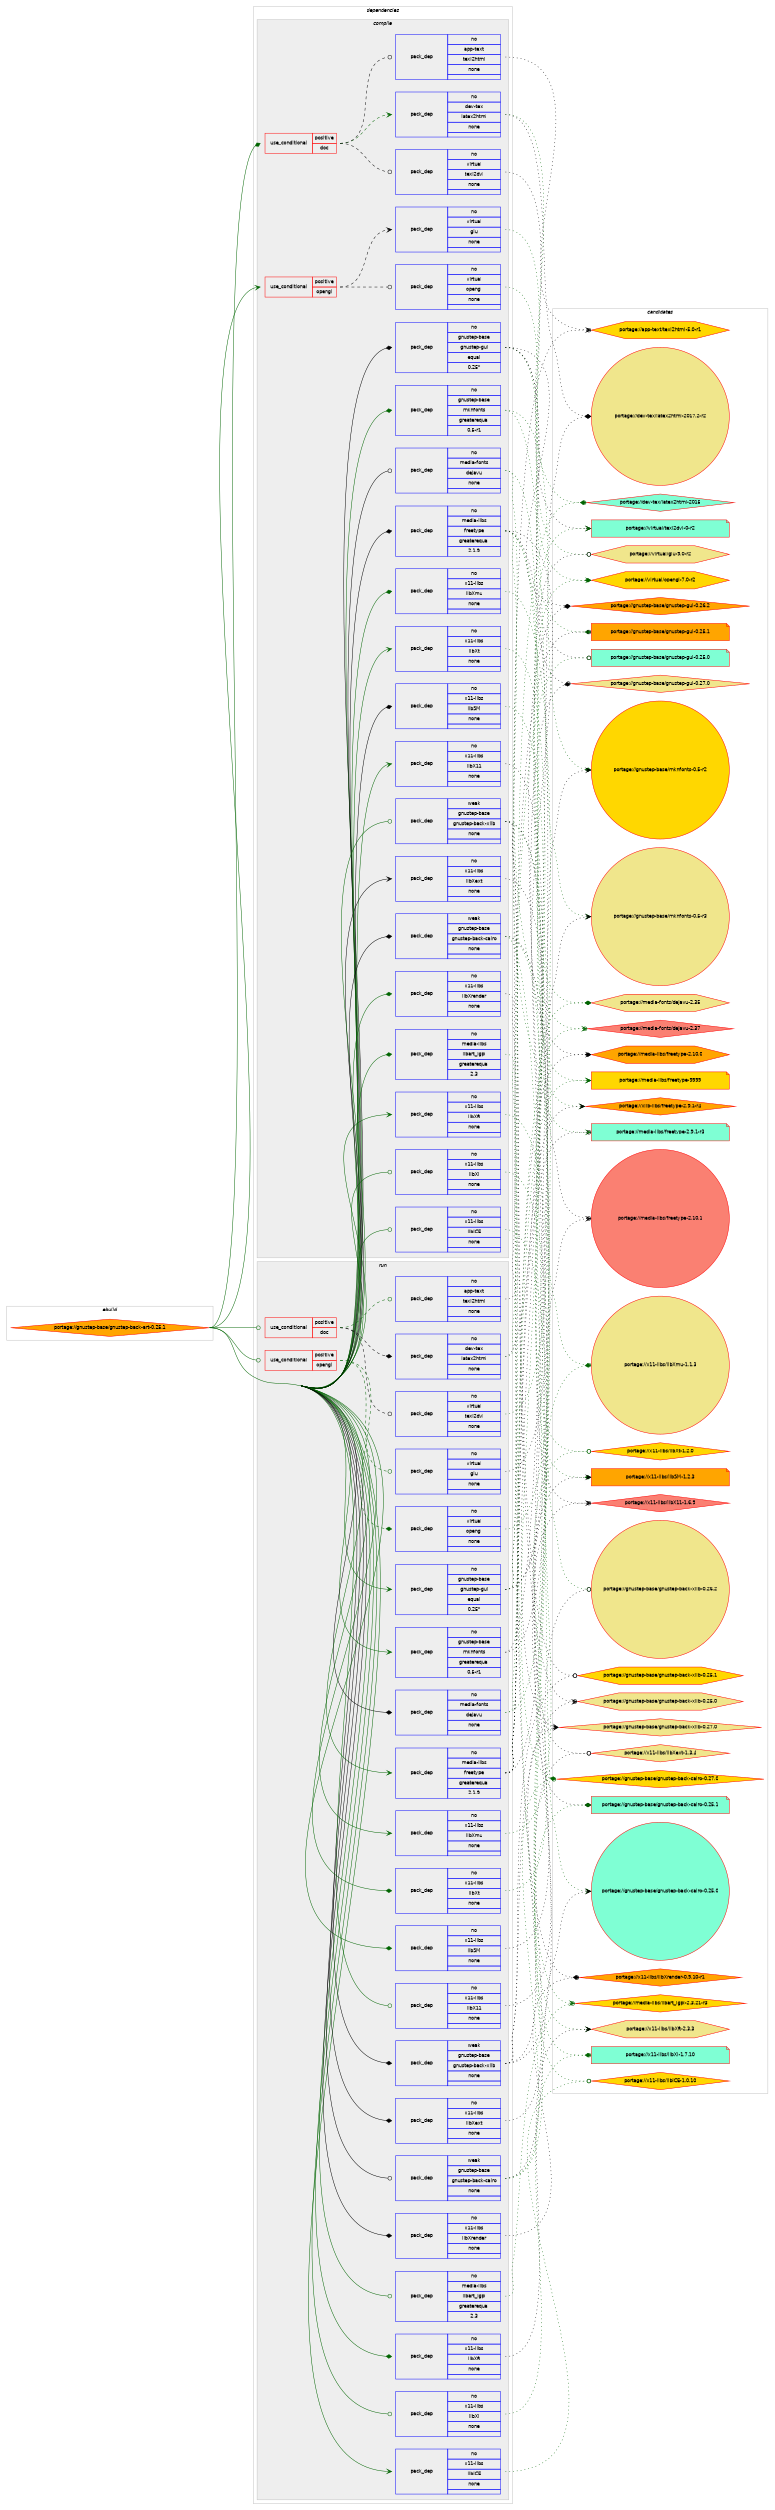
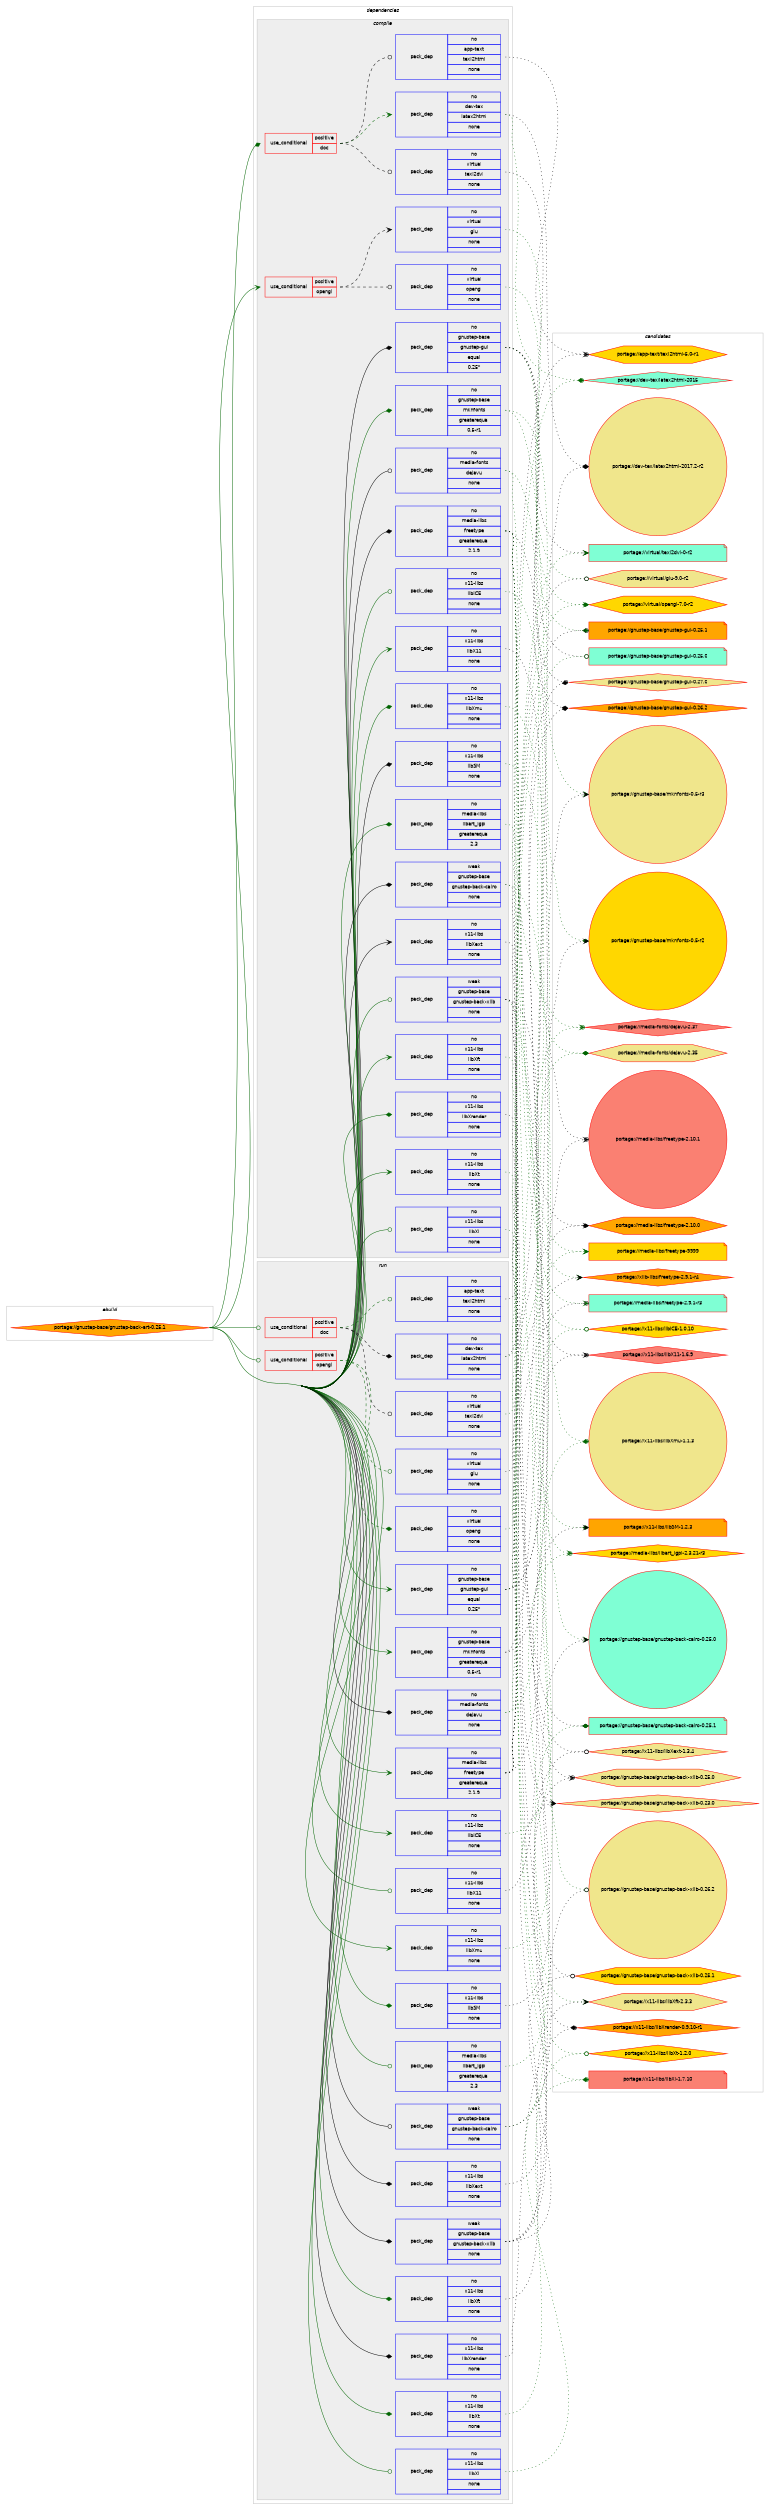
node "portage://gnustep-base/gnustep-back-xlib-0.27.0": label "portage://gnustep-base/gnustep-back-xlib-0.27.0" -> "portage://gnustep-base/gnustep-back-xlib-0.23.0"
node "portage://gnustep-base/gnustep-back-cairo-0.27.0": removed
node "portage://x11-libs/libXi-1.7.10": fillcolor aquamarine -> salmon
